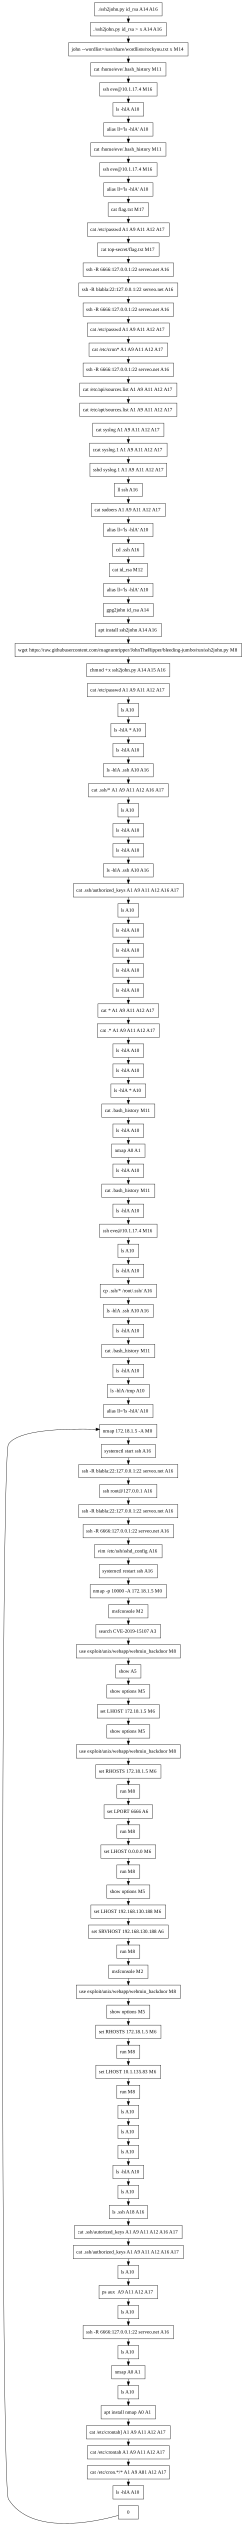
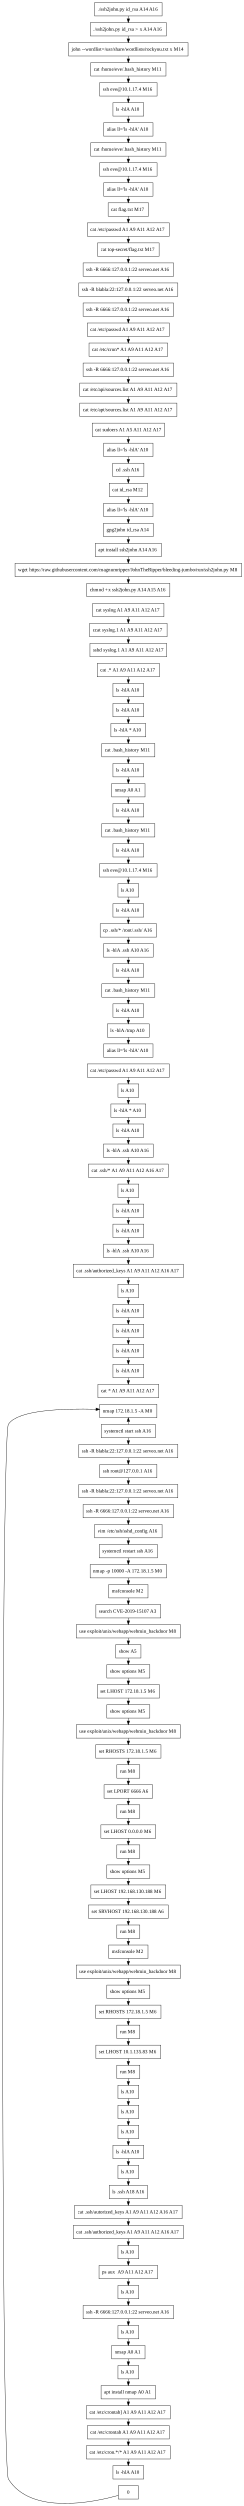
node "ll ssh A16": removed
node "cat sudoers A1 A9 A11 A12 A17": label "cat sudoers A1 A9 A11 A12 A17" -> "cat sudoers A1 A5 A11 A12 A17"
edge "cat * A1 A9 A11 A12 A17" -> "cat .* A1 A9 A11 A12 A17": removed
edge "nmap 172.18.1.5 -A M0" -> "systemctl start ssh A16": reversed
node "cat /etc/cron.*/* A1 A9 A81 A12 A17": label "cat /etc/cron.*/* A1 A9 A81 A12 A17" -> "cat /etc/cron.*/* A1 A9 A11 A12 A17"
